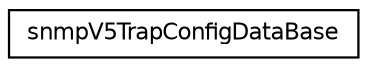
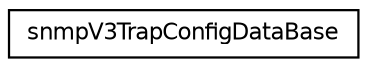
node "snmpV5TrapConfigDataBase": label "snmpV5TrapConfigDataBase" -> "snmpV3TrapConfigDataBase"
